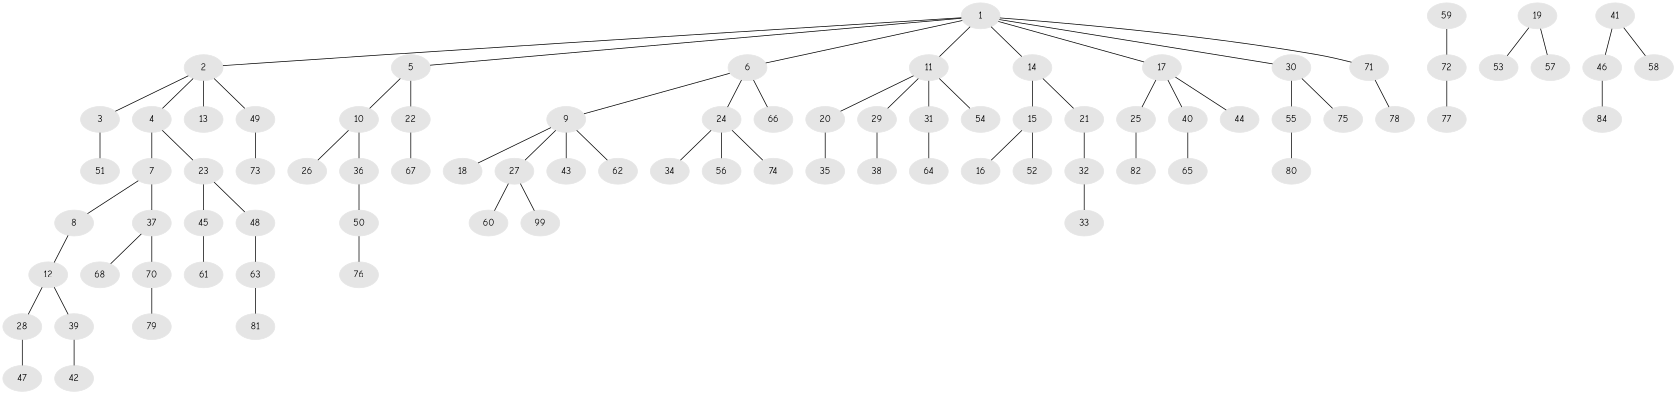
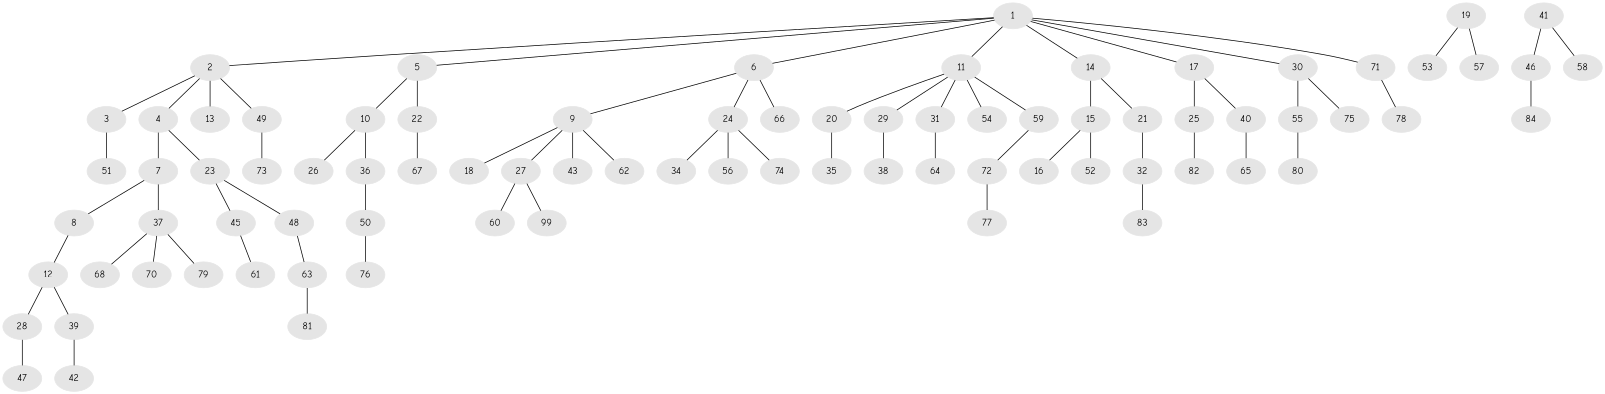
edge "11" -- "59": added
node "44": removed
node "33": label "33" -> "83"
edge "70" -- "79": now "37" -- "79"
